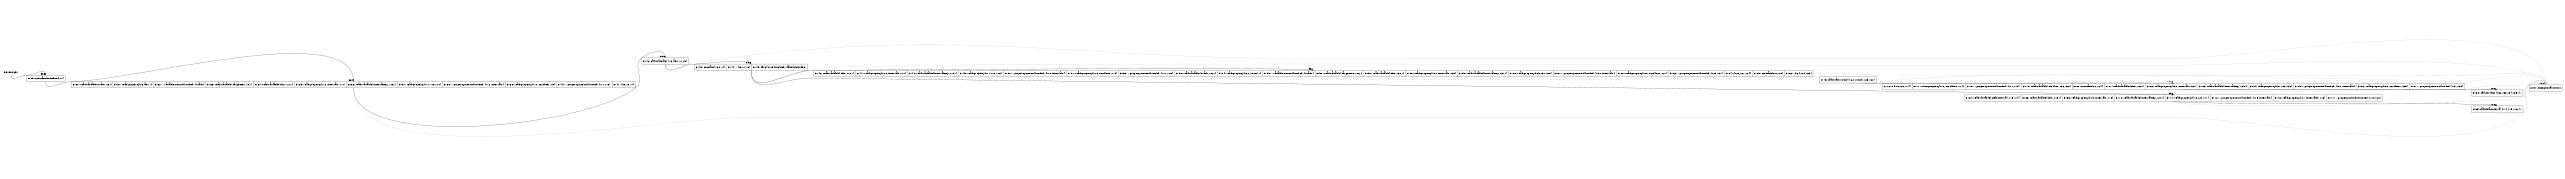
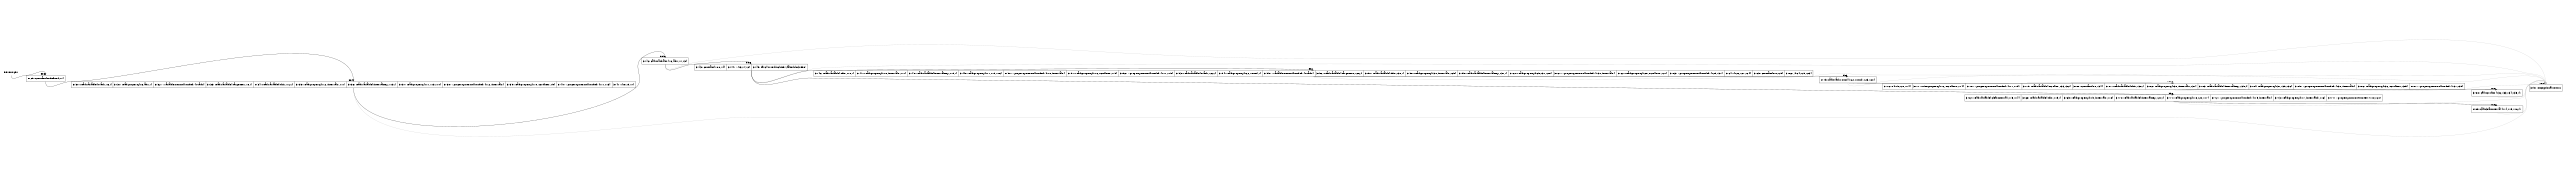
edge "3746: read-variable['this',v18,-]" -> "3775: call-Math.round [v22,'round',v23,v20]": added
